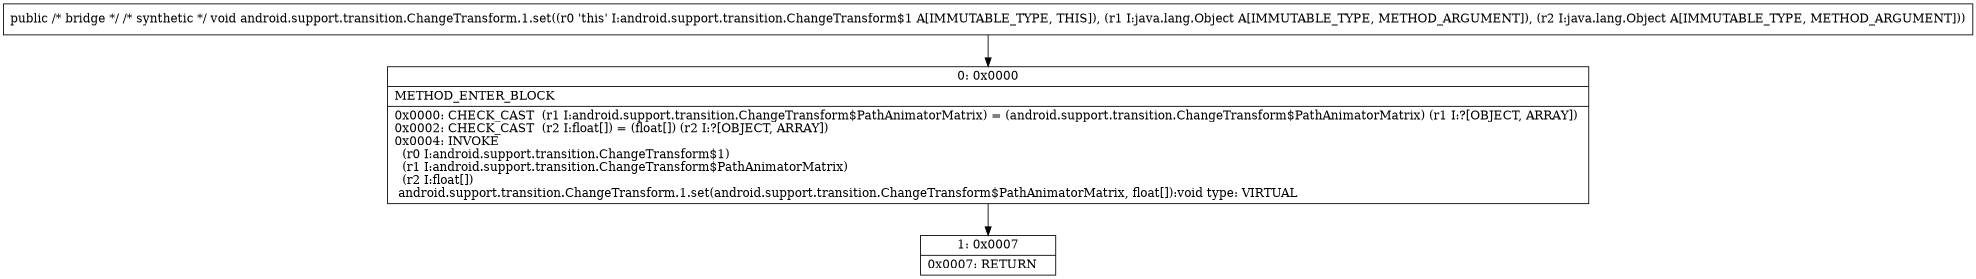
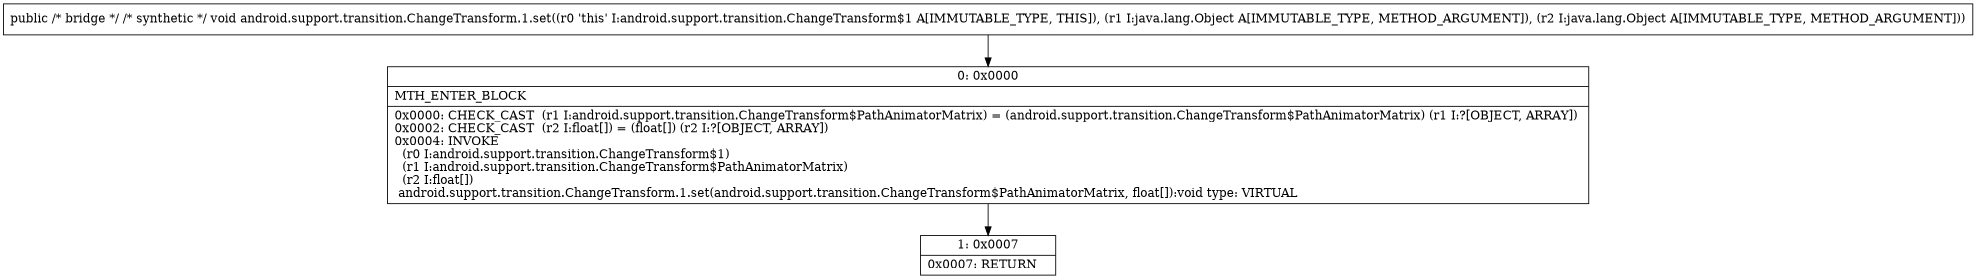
node "0: 0x0000": text "METHOD_ENTER_BLOCK" -> "MTH_ENTER_BLOCK"
